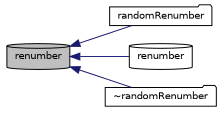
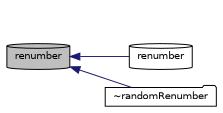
node "randomRenumber": removed
